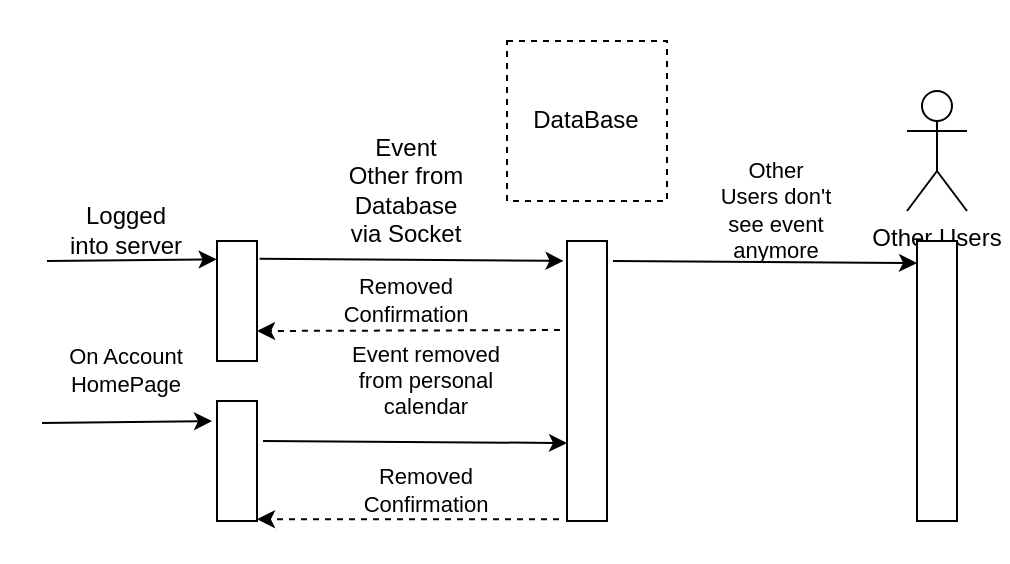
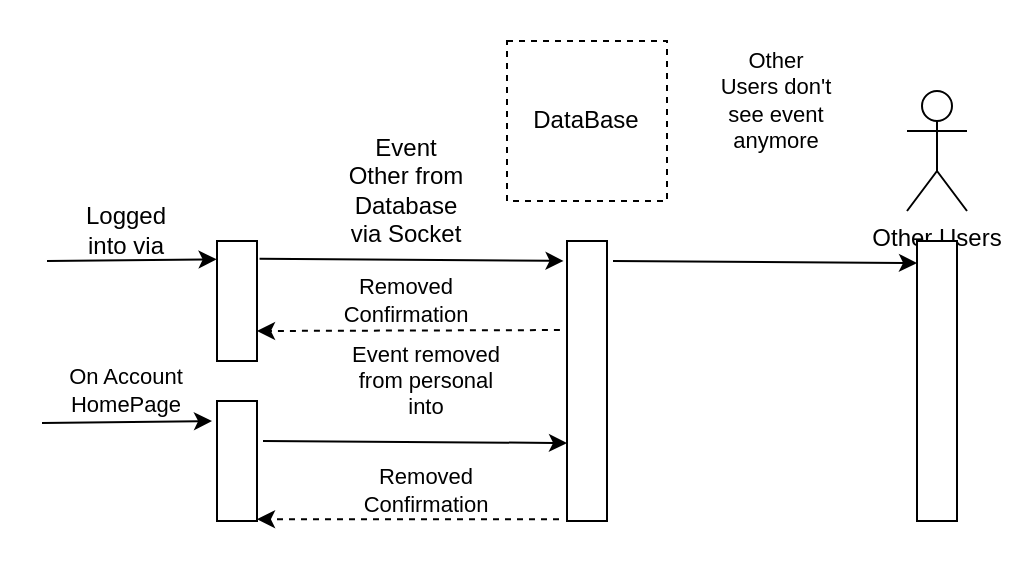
node "Other Users don't see event anymore": moved (777, 211) -> (777, 101)
node "Logged into server": label "Logged into server" -> "Logged into via"
node "On Account HomePage": moved (127, 371) -> (127, 391)
node "Event removed from personal calendar": label "Event removed from personal calendar" -> "Event removed from personal into"
